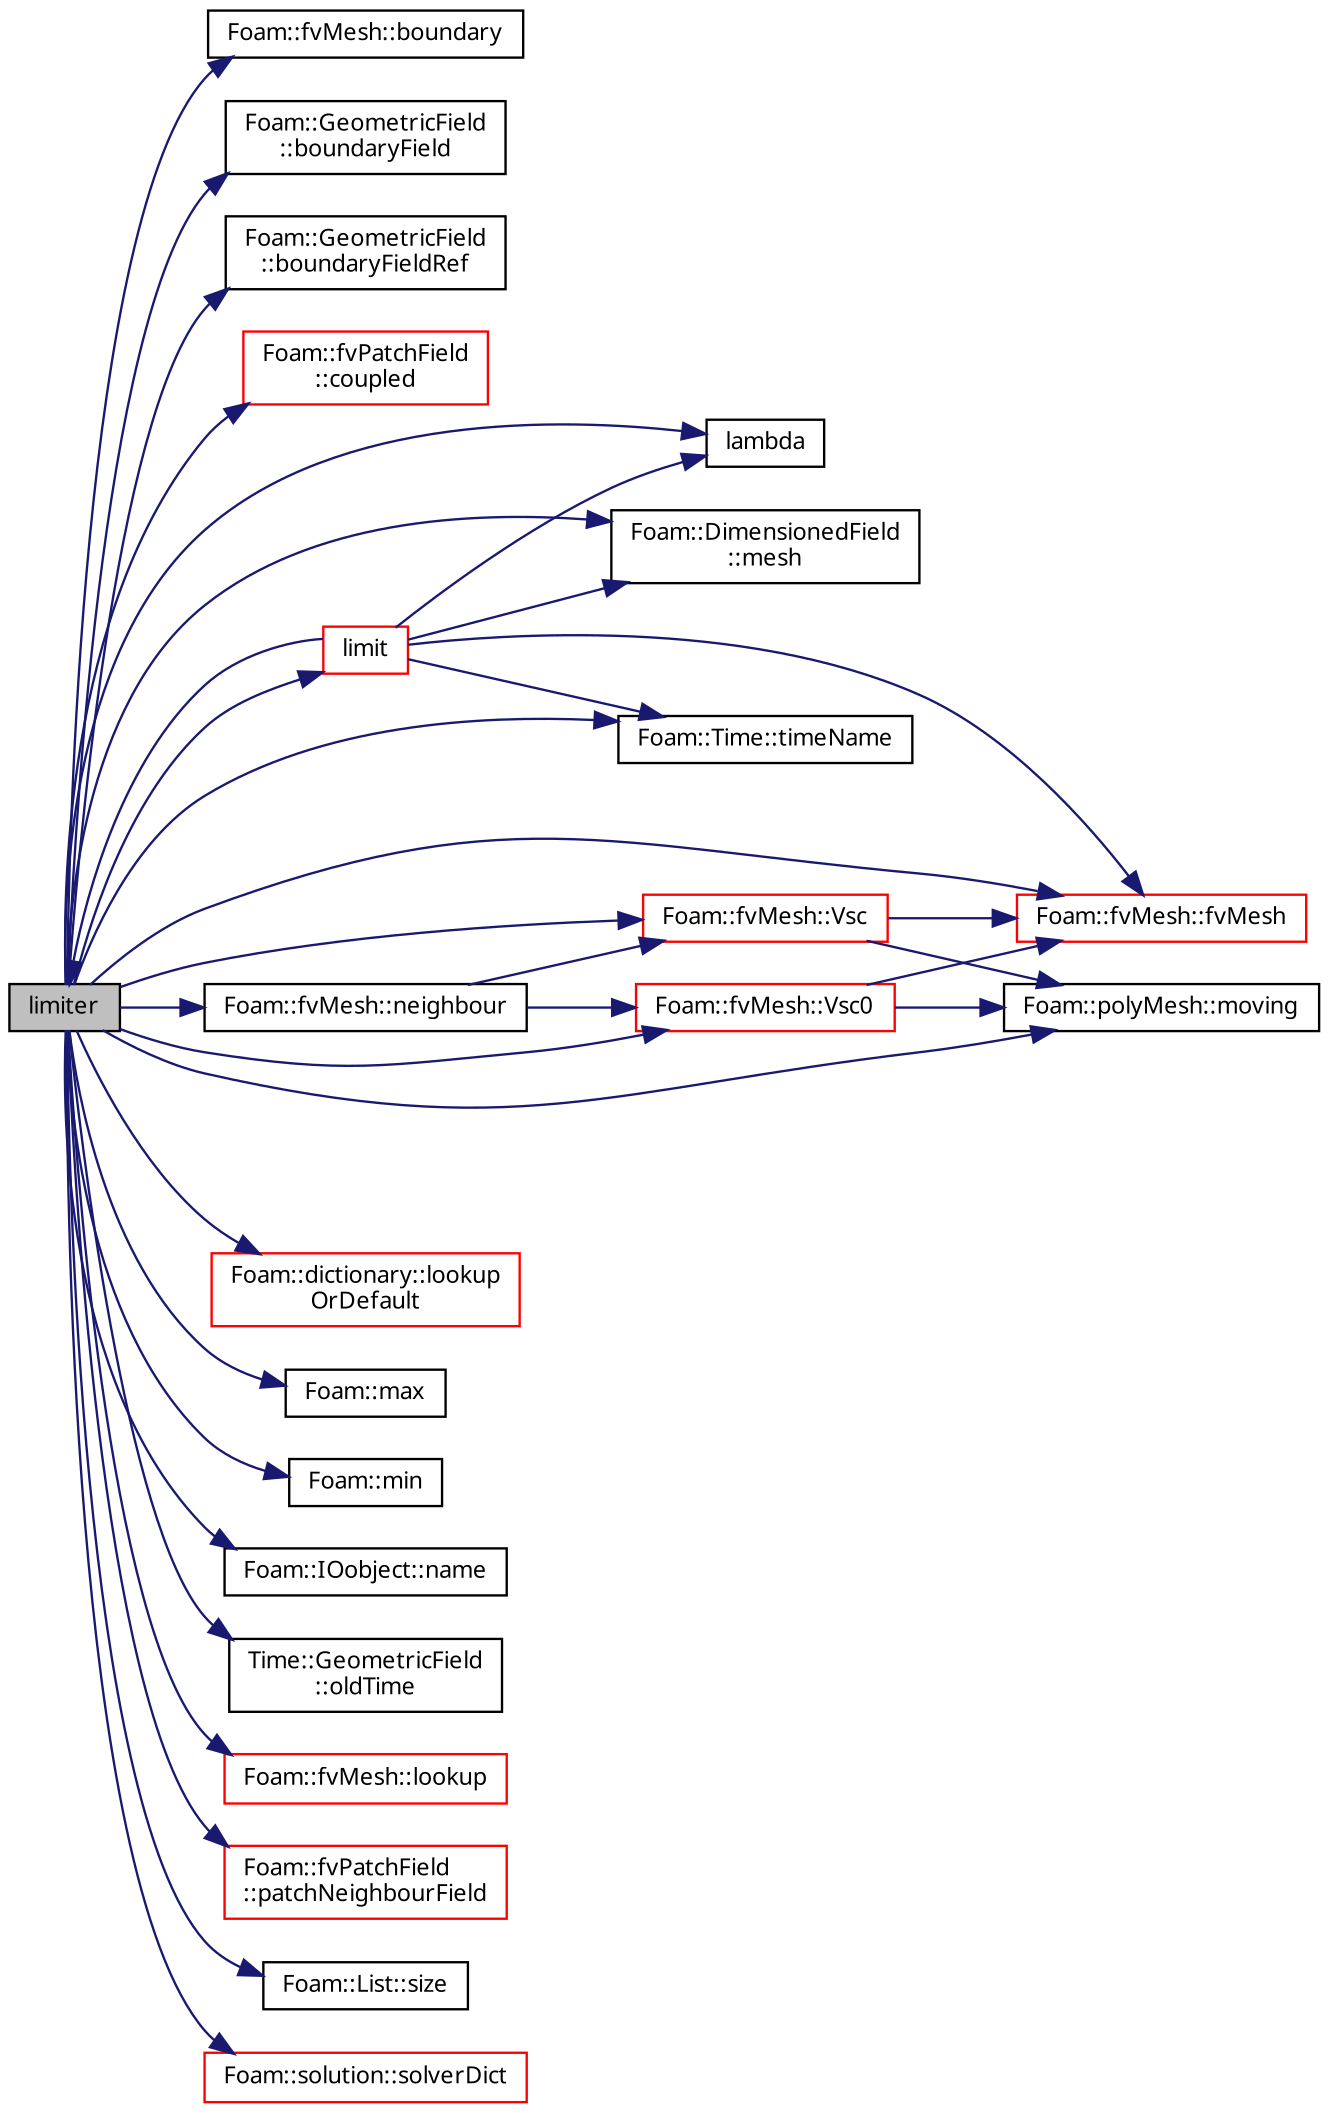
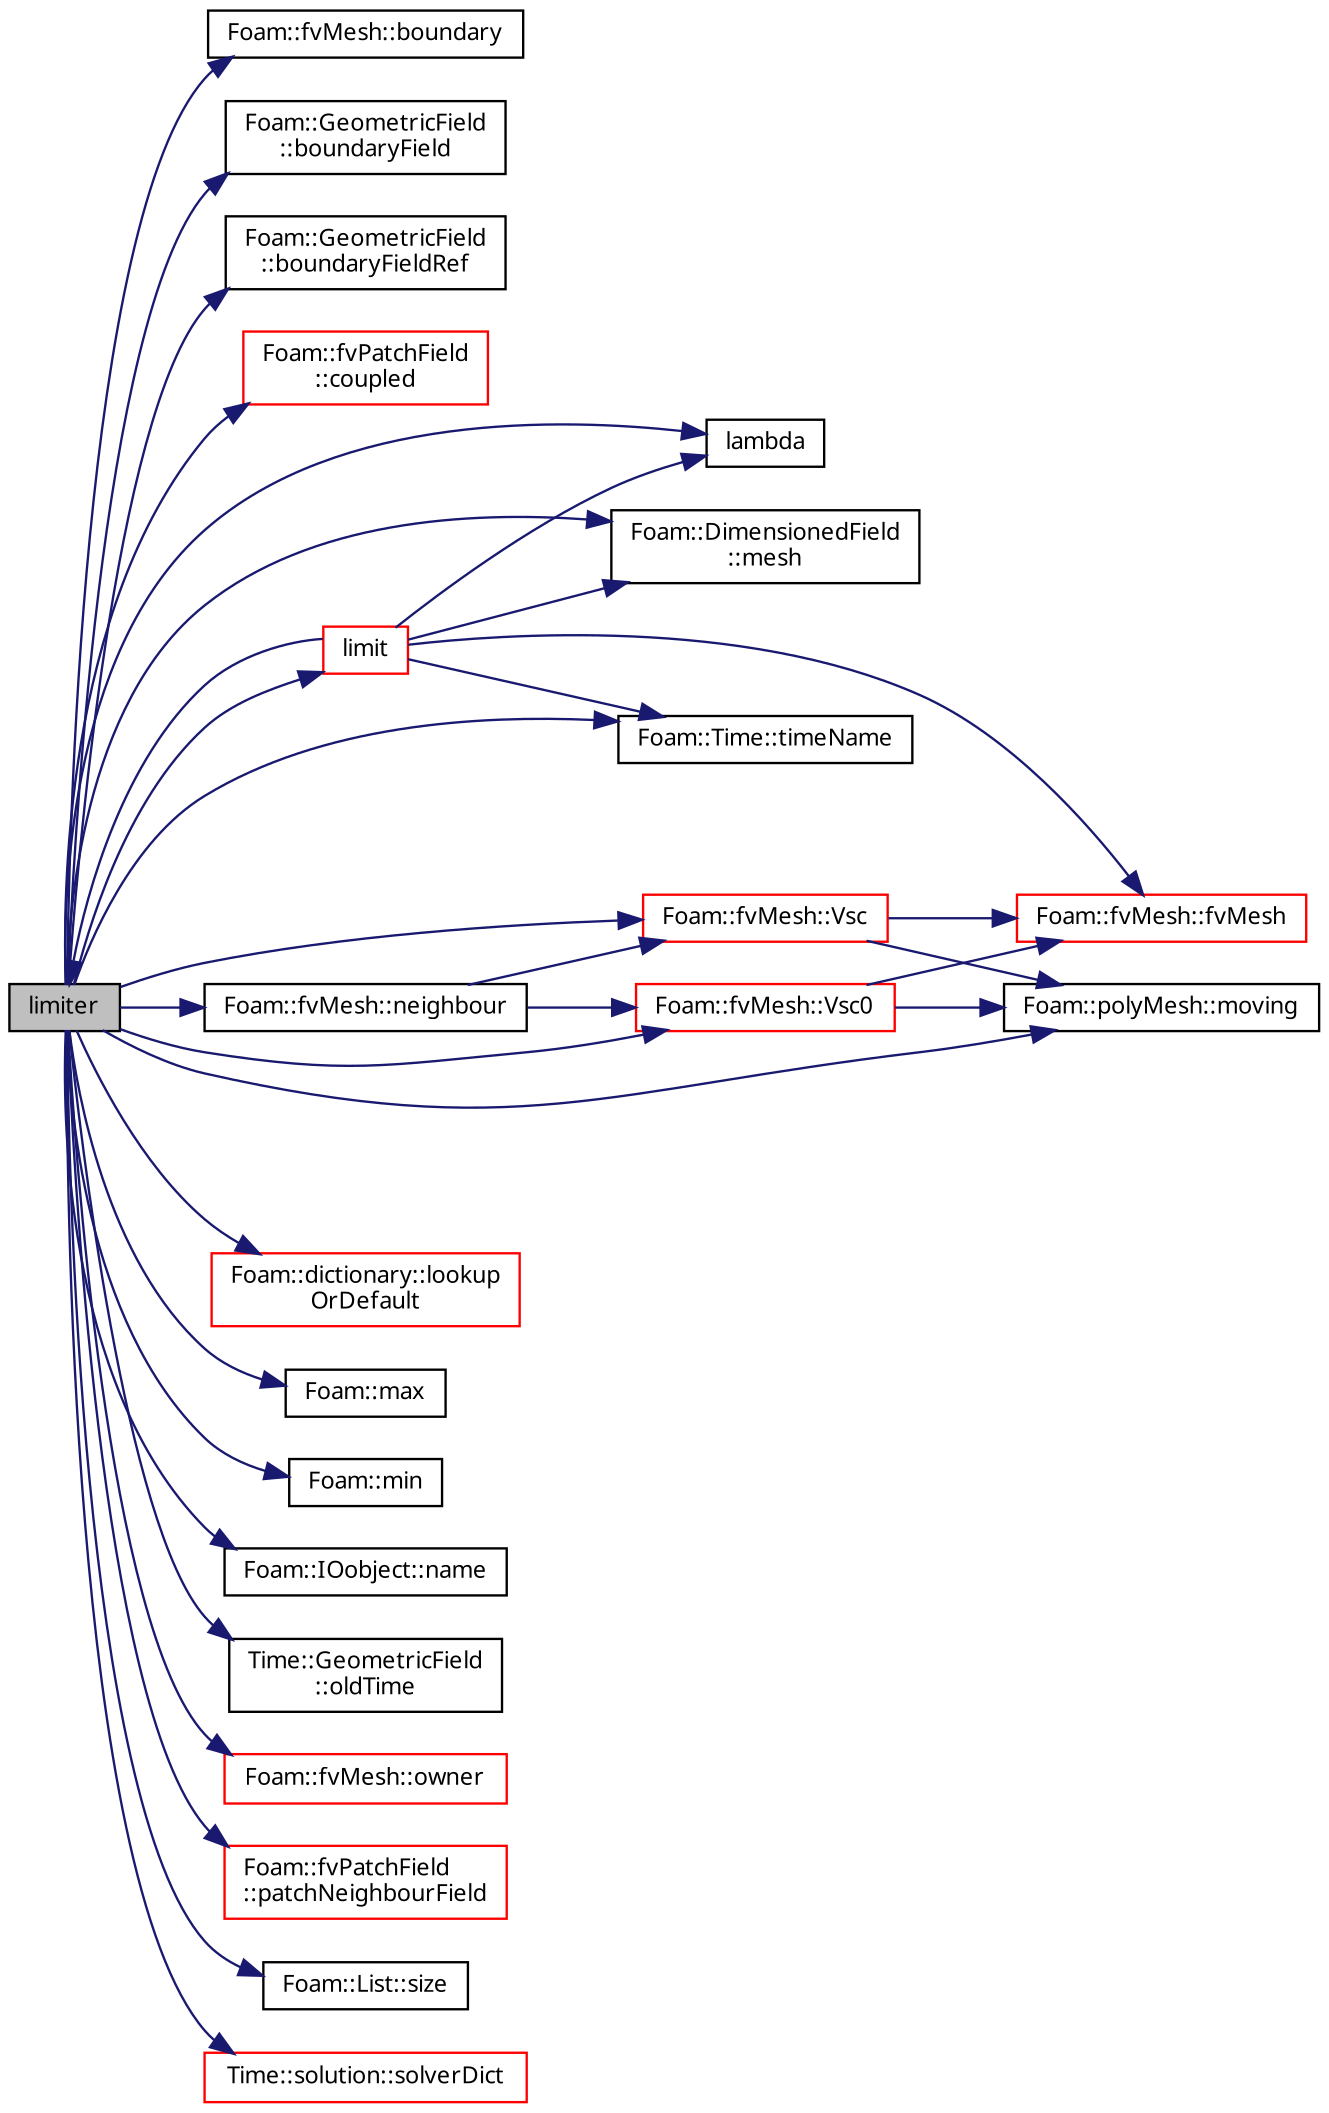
edge "limiter" -> "Foam::fvMesh::fvMesh": removed
node "Foam::fvMesh::lookup": label "Foam::fvMesh::lookup" -> "Foam::fvMesh::owner"
node "Foam::solution::solverDict": label "Foam::solution::solverDict" -> "Time::solution::solverDict"
